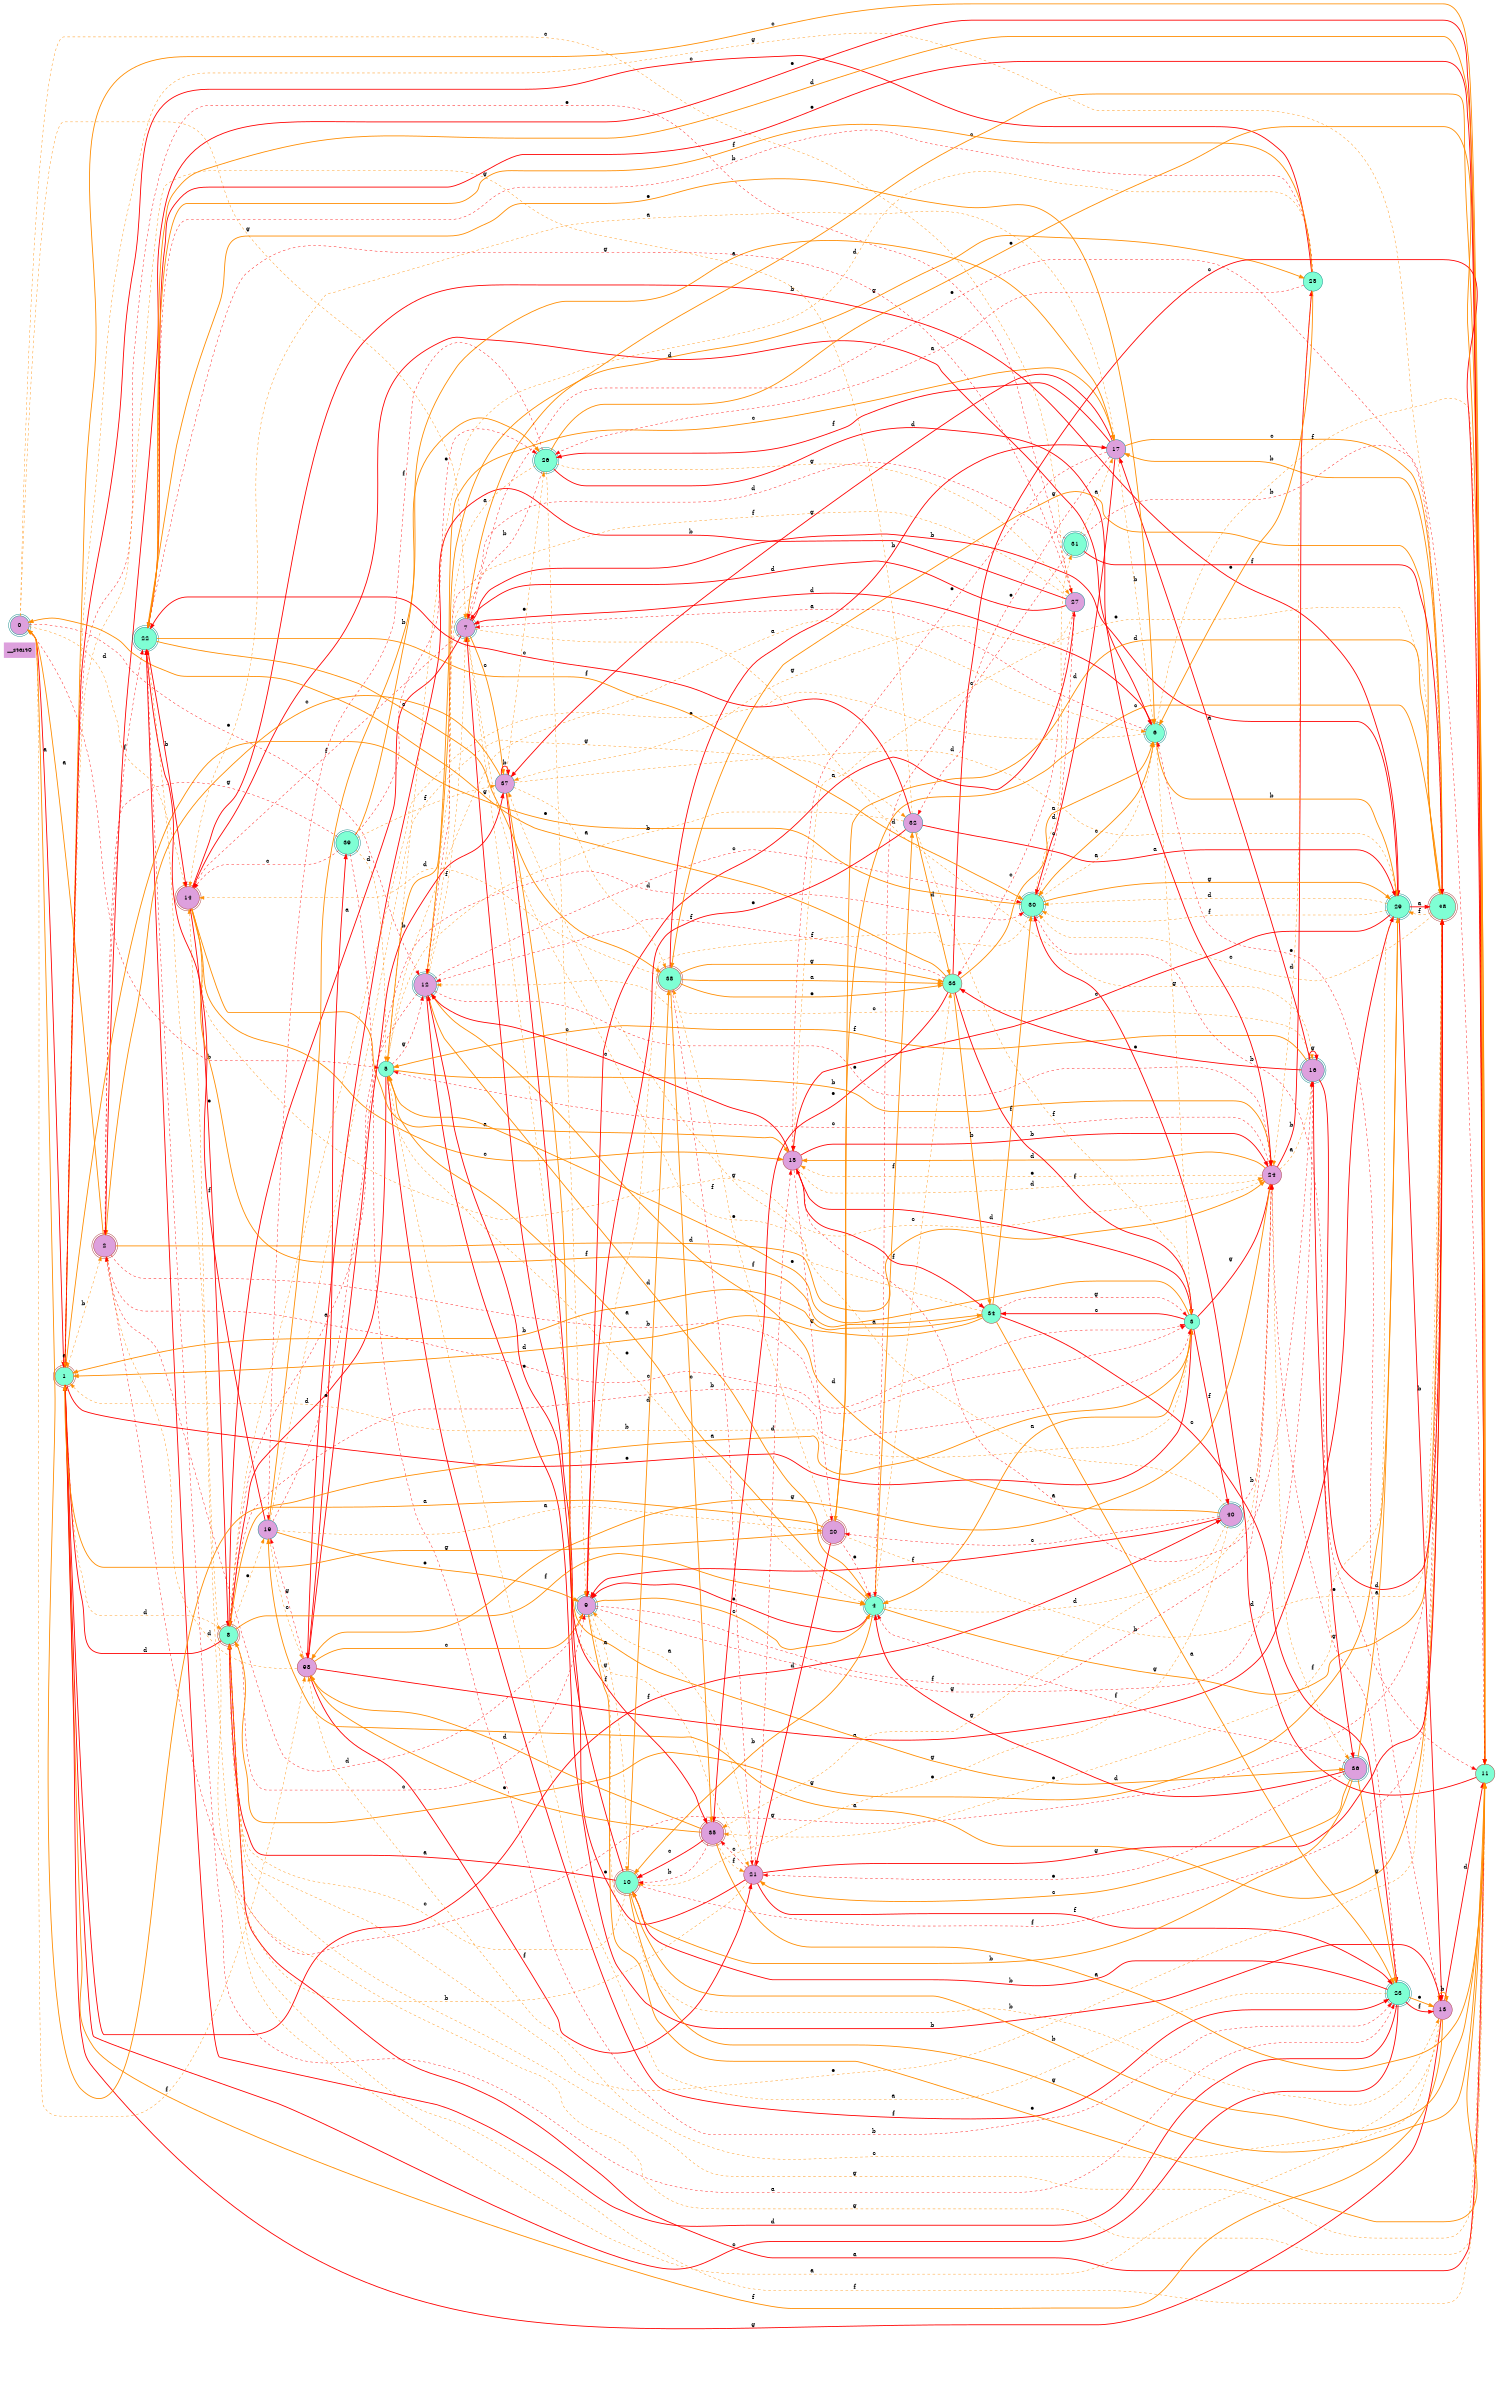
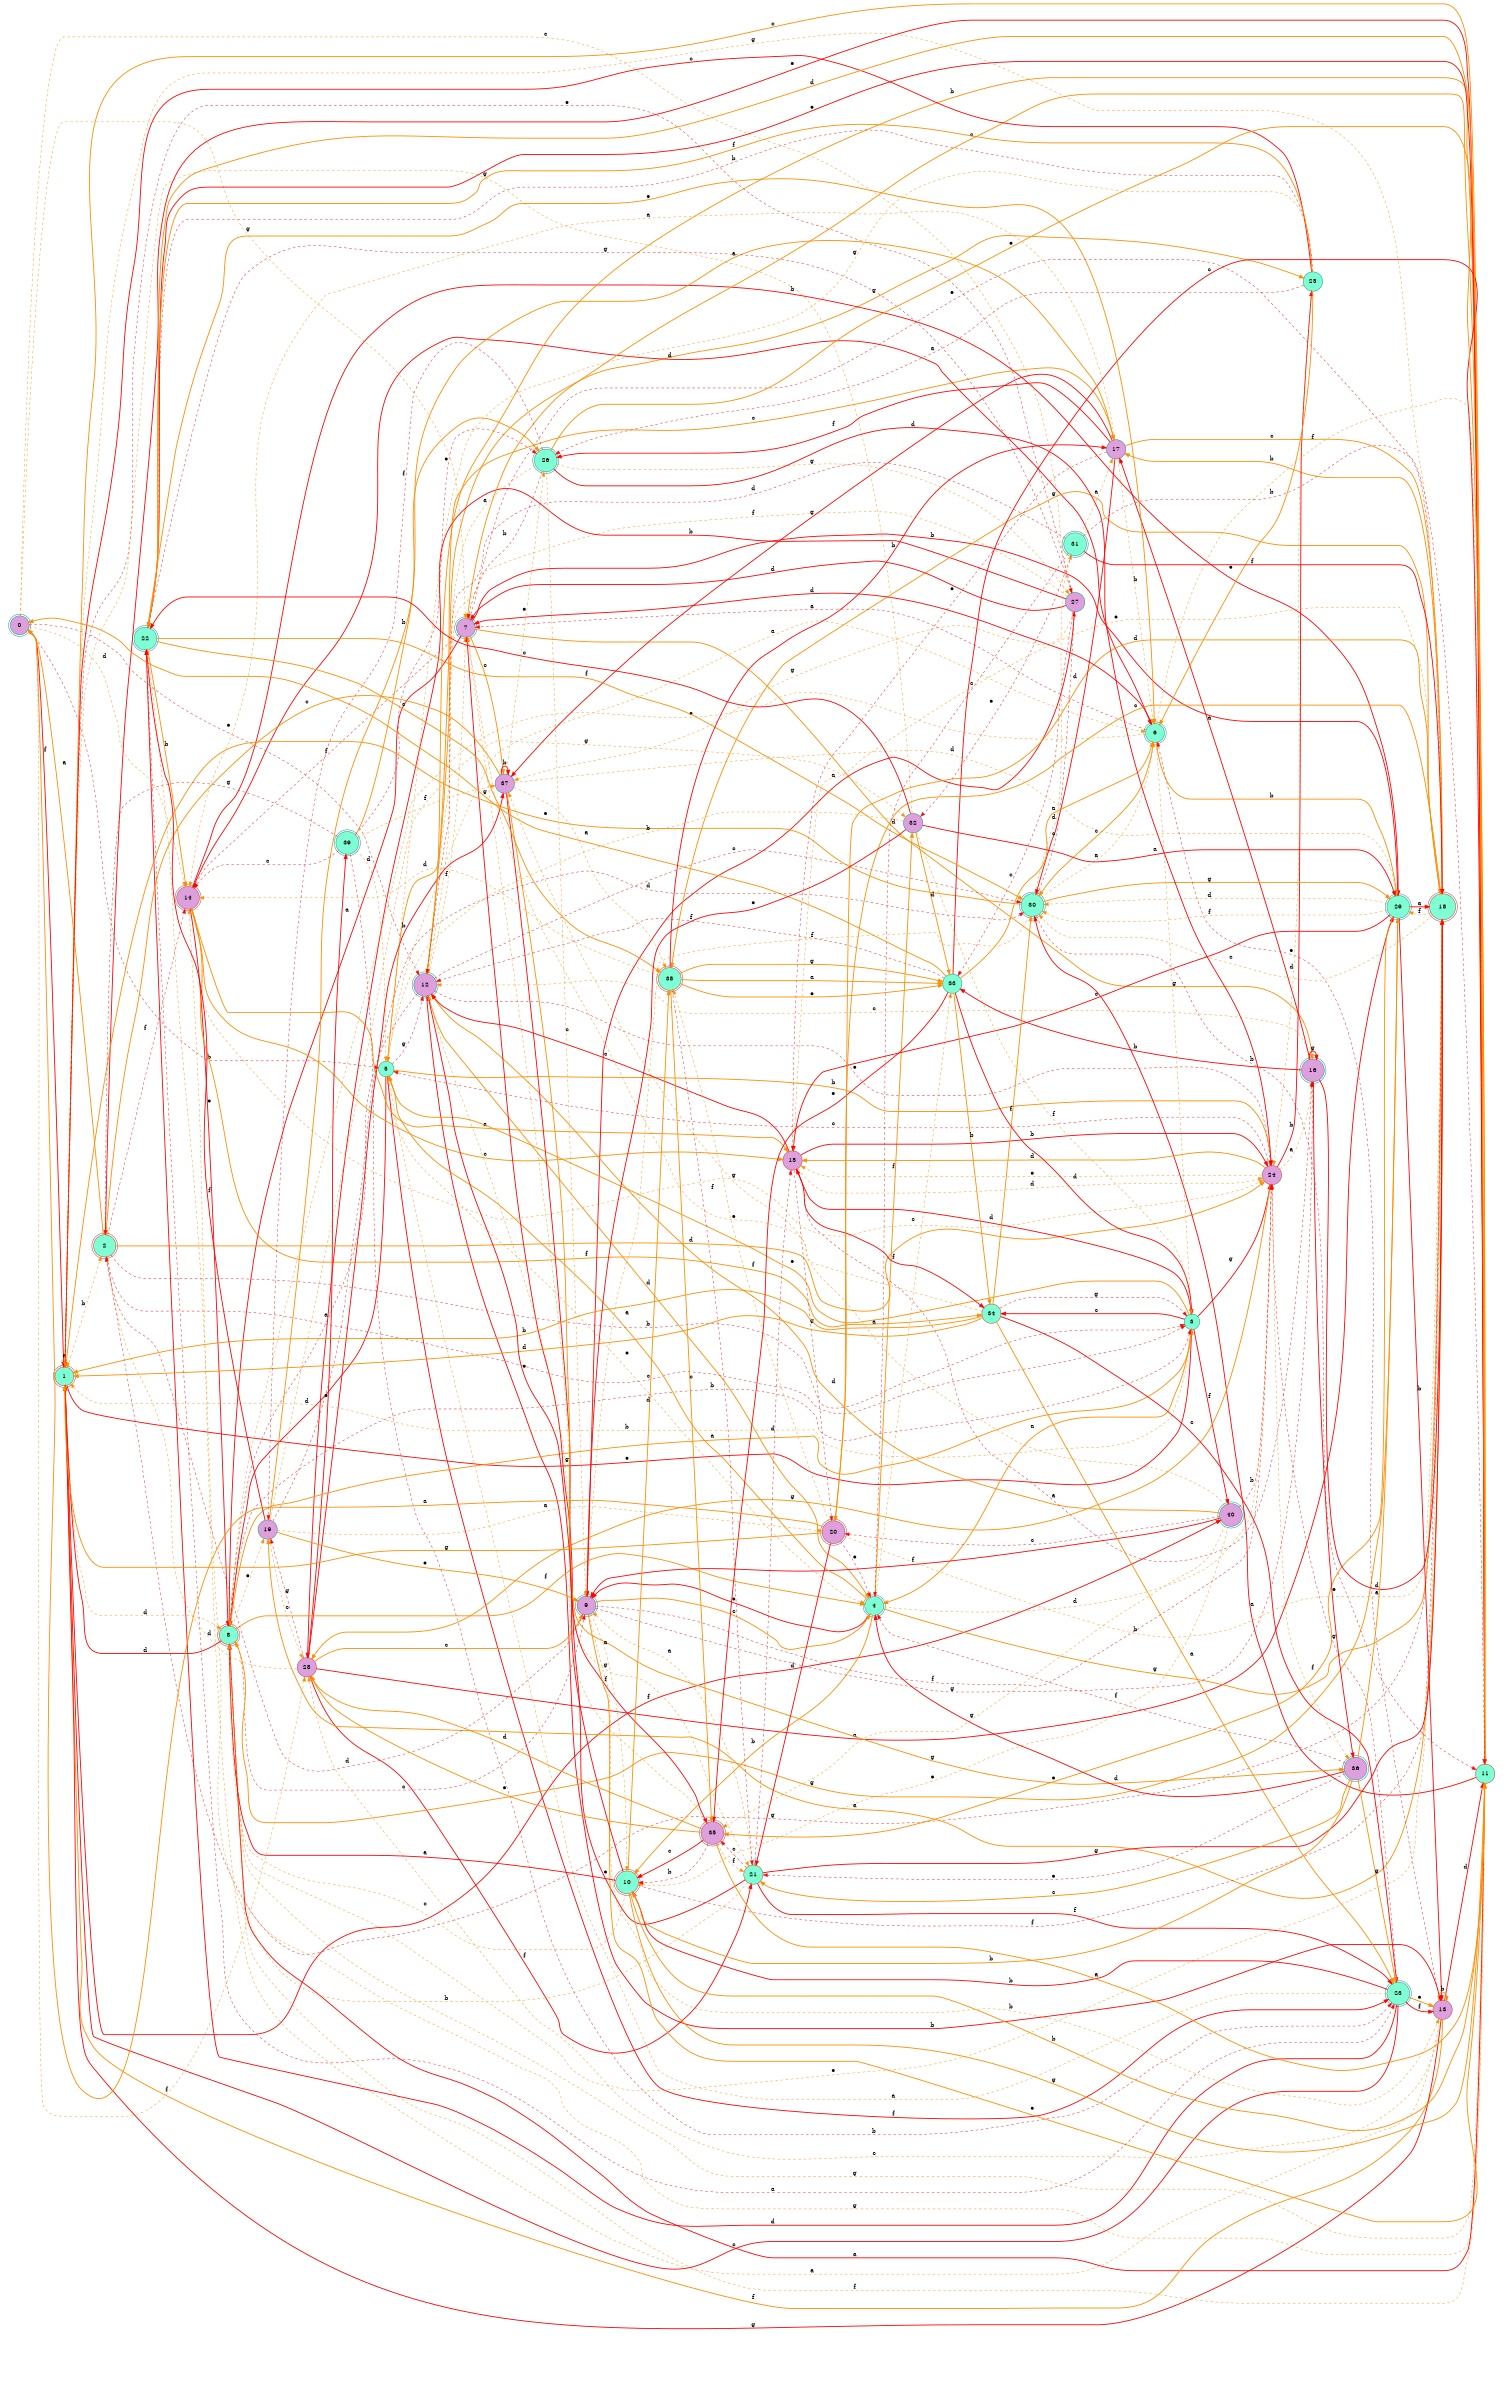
edge "11" -> "12": added, label "b"
edge "25" -> "5": label "d" -> "g"
edge "17" -> "32": now "31" -> "32"
node "__start0": removed
edge "0" -> "1": label "a" -> "f"
edge "22" -> "14": color red -> darkorange
edge "7" -> "16": style dashed -> bold
node "48": label "48" -> "18"
edge "2" -> "22": now "2" -> "14"
node "33": color brown -> teal
edge "16" -> "5": removed, label "f"
edge "16" -> "33": label "e" -> "b"
edge "33" -> "3": label "f" -> "d"
node "2": fillcolor plum -> aquamarine
edge "35" -> "12": added, label "g"
edge "29" -> "35": style dashed -> bold
edge "11" -> "30": label "d" -> "a"
node "98": label "98" -> "28"
node "21": fillcolor plum -> aquamarine
